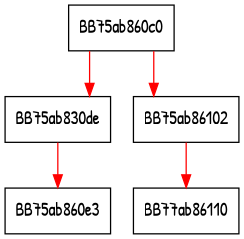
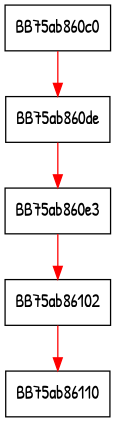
edge "BB75ab860c0" -> "BB75ab86102": now "BB75ab860e3" -> "BB75ab86102"
node "BB75ab830de": label "BB75ab830de" -> "BB75ab860de"
node "BB77ab86110": label "BB77ab86110" -> "BB75ab86110"
